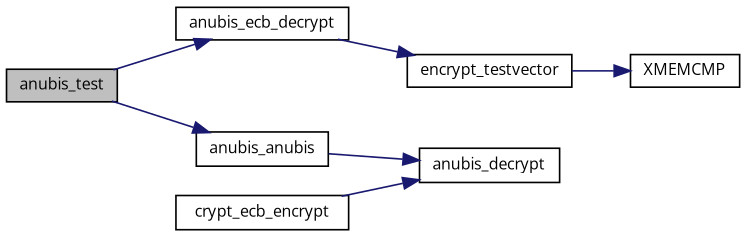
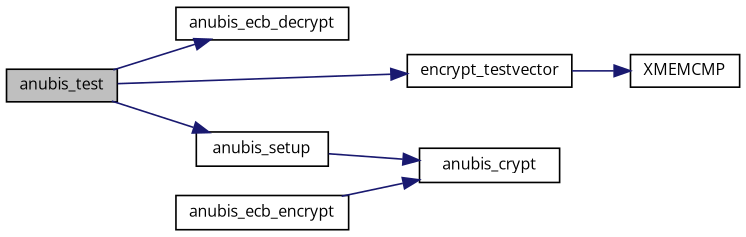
edge "anubis_ecb_decrypt" -> "encrypt_testvector": now "anubis_test" -> "encrypt_testvector"
node "anubis_anubis": label "anubis_anubis" -> "anubis_setup"
node "anubis_decrypt": label "anubis_decrypt" -> "anubis_crypt"
node "crypt_ecb_encrypt": label "crypt_ecb_encrypt" -> "anubis_ecb_encrypt"
